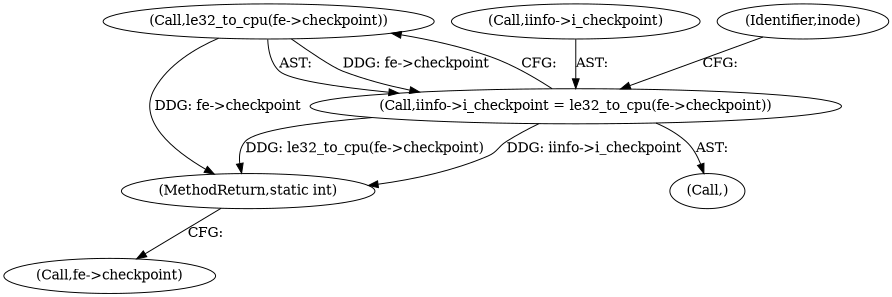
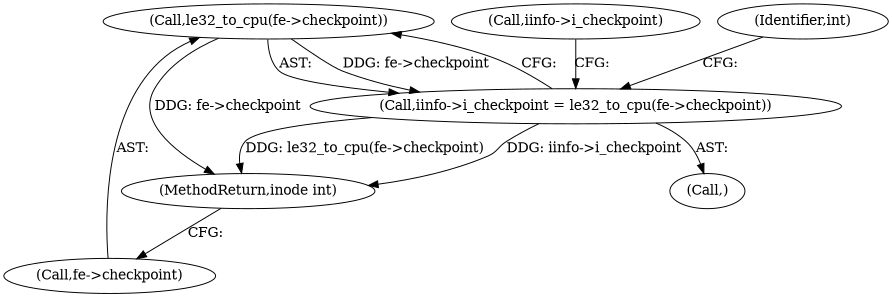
node "(Identifier,inode)": label "(Identifier,inode)" -> "(Identifier,int)"
edge "(Call,iinfo->i_checkpoint)" -> "(Call,iinfo->i_checkpoint = le32_to_cpu(fe->checkpoint))": label "AST: " -> "CFG: "
edge "(Call,fe->checkpoint)" -> "(Call,le32_to_cpu(fe->checkpoint))": added, label "AST:"
node "(MethodReturn,static int)": label "(MethodReturn,static int)" -> "(MethodReturn,inode int)"
